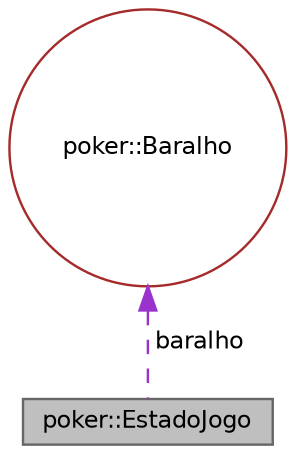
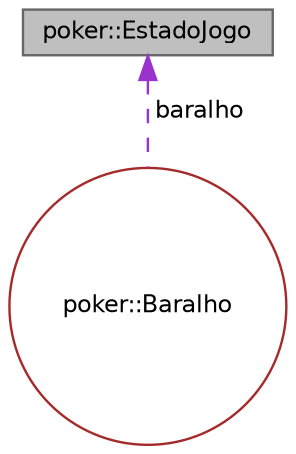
edge "poker::EstadoJogo" -> "poker::Baralho": reversed
